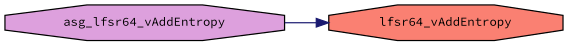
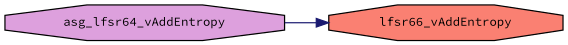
node "lfsr64_vAddEntropy": label "lfsr64_vAddEntropy" -> "lfsr66_vAddEntropy"
